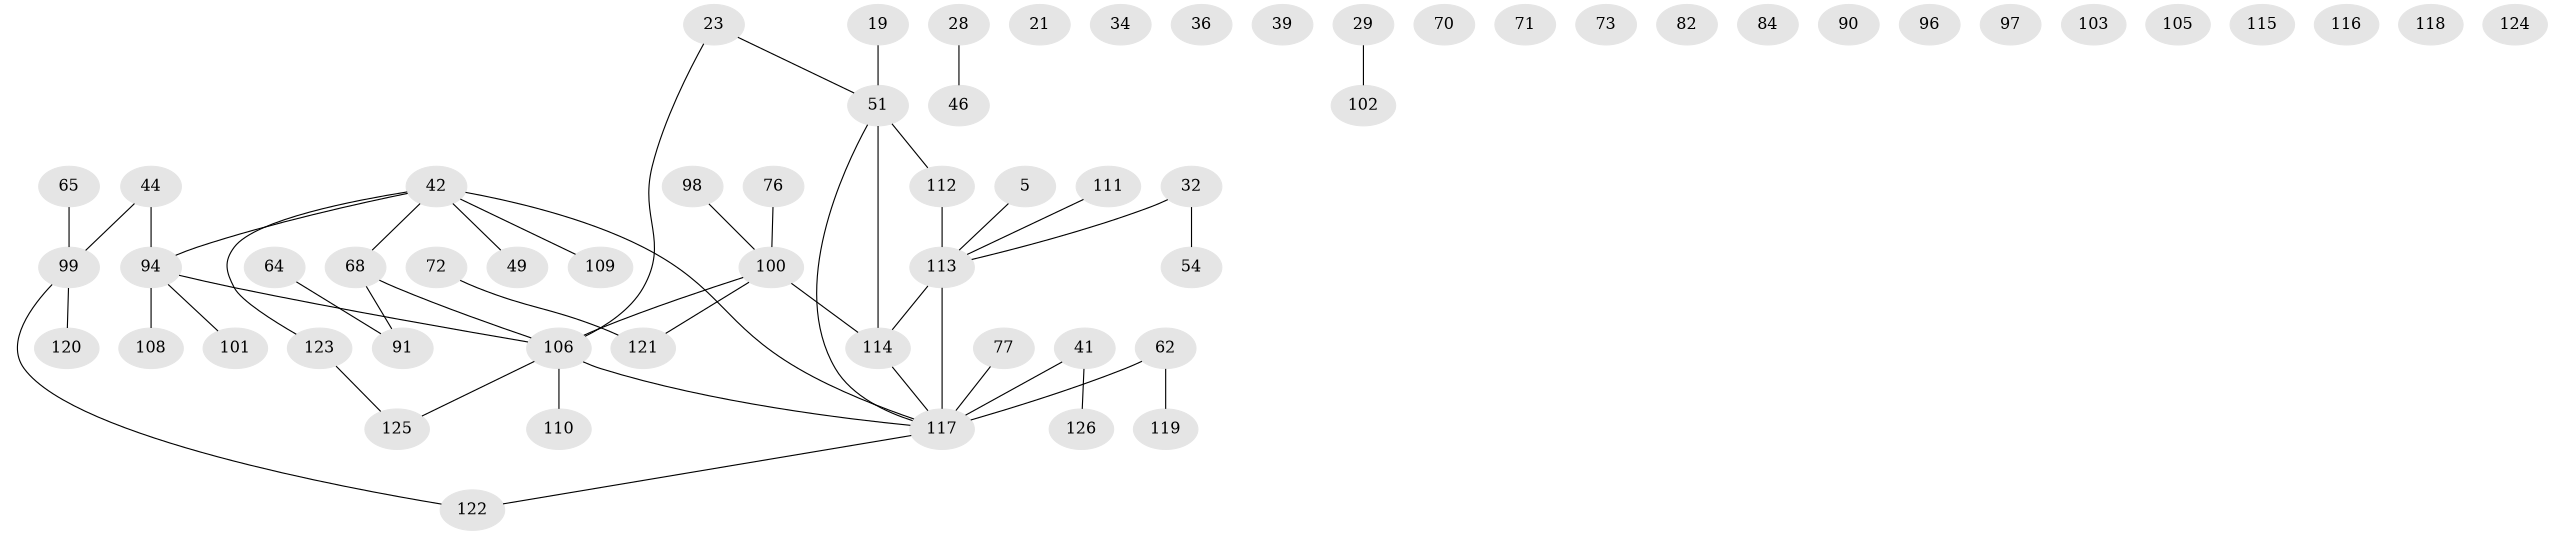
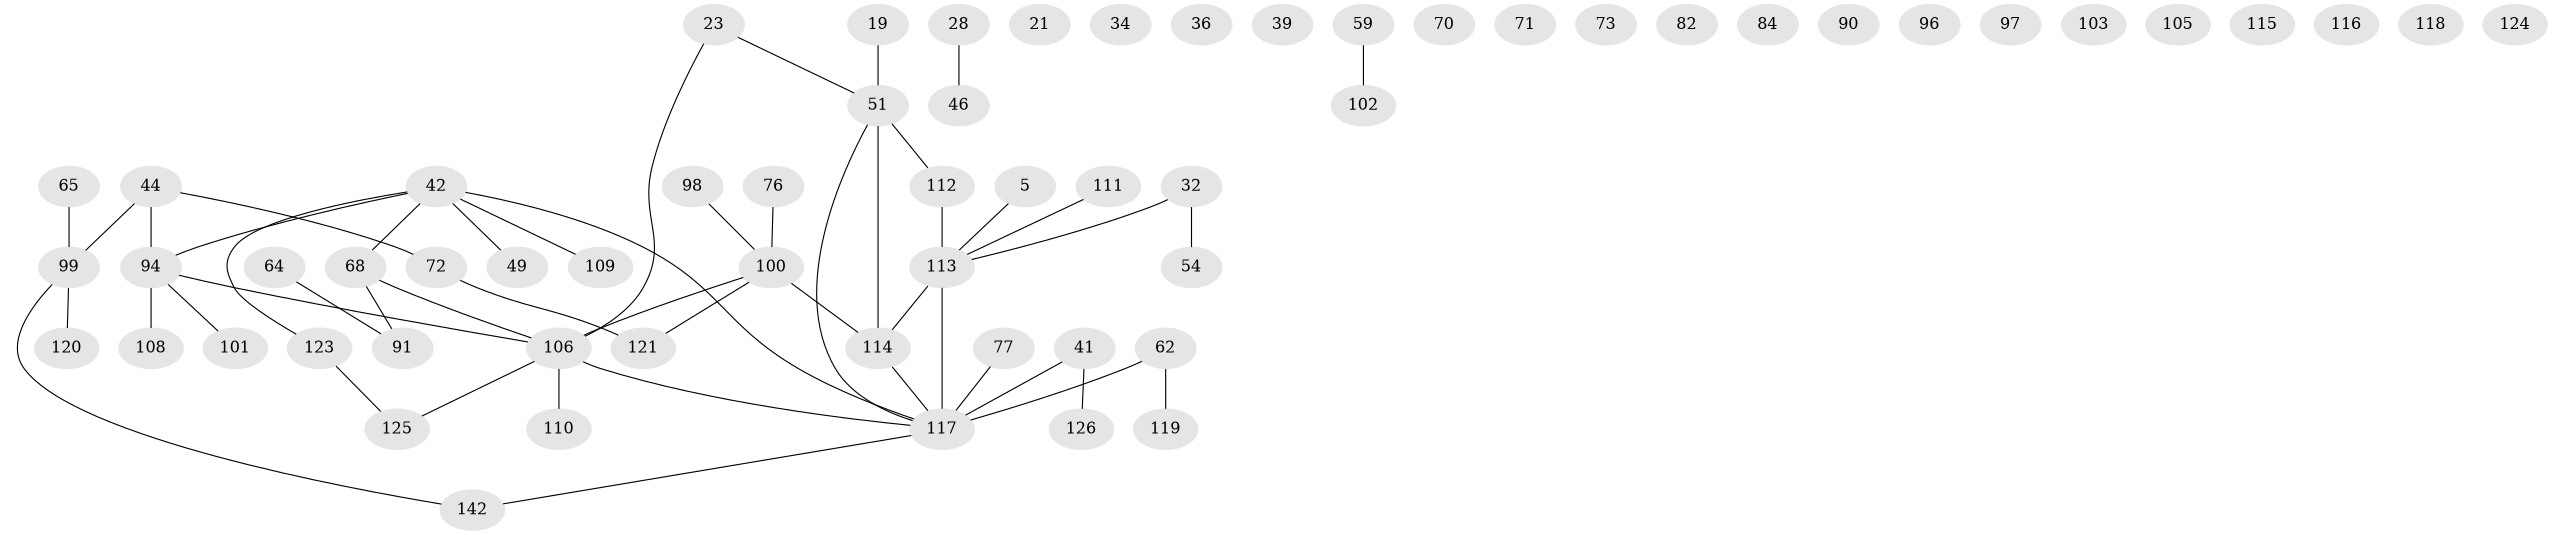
node "29": label "29" -> "59"
edge "44" -- "72": added
node "122": label "122" -> "142"
